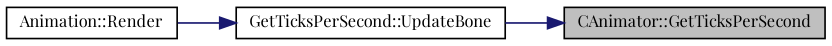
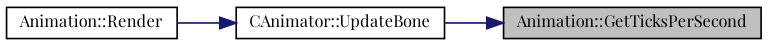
node "GetTicksPerSecond::UpdateBone": label "GetTicksPerSecond::UpdateBone" -> "CAnimator::UpdateBone"
node "CAnimator::GetTicksPerSecond": label "CAnimator::GetTicksPerSecond" -> "Animation::GetTicksPerSecond"
